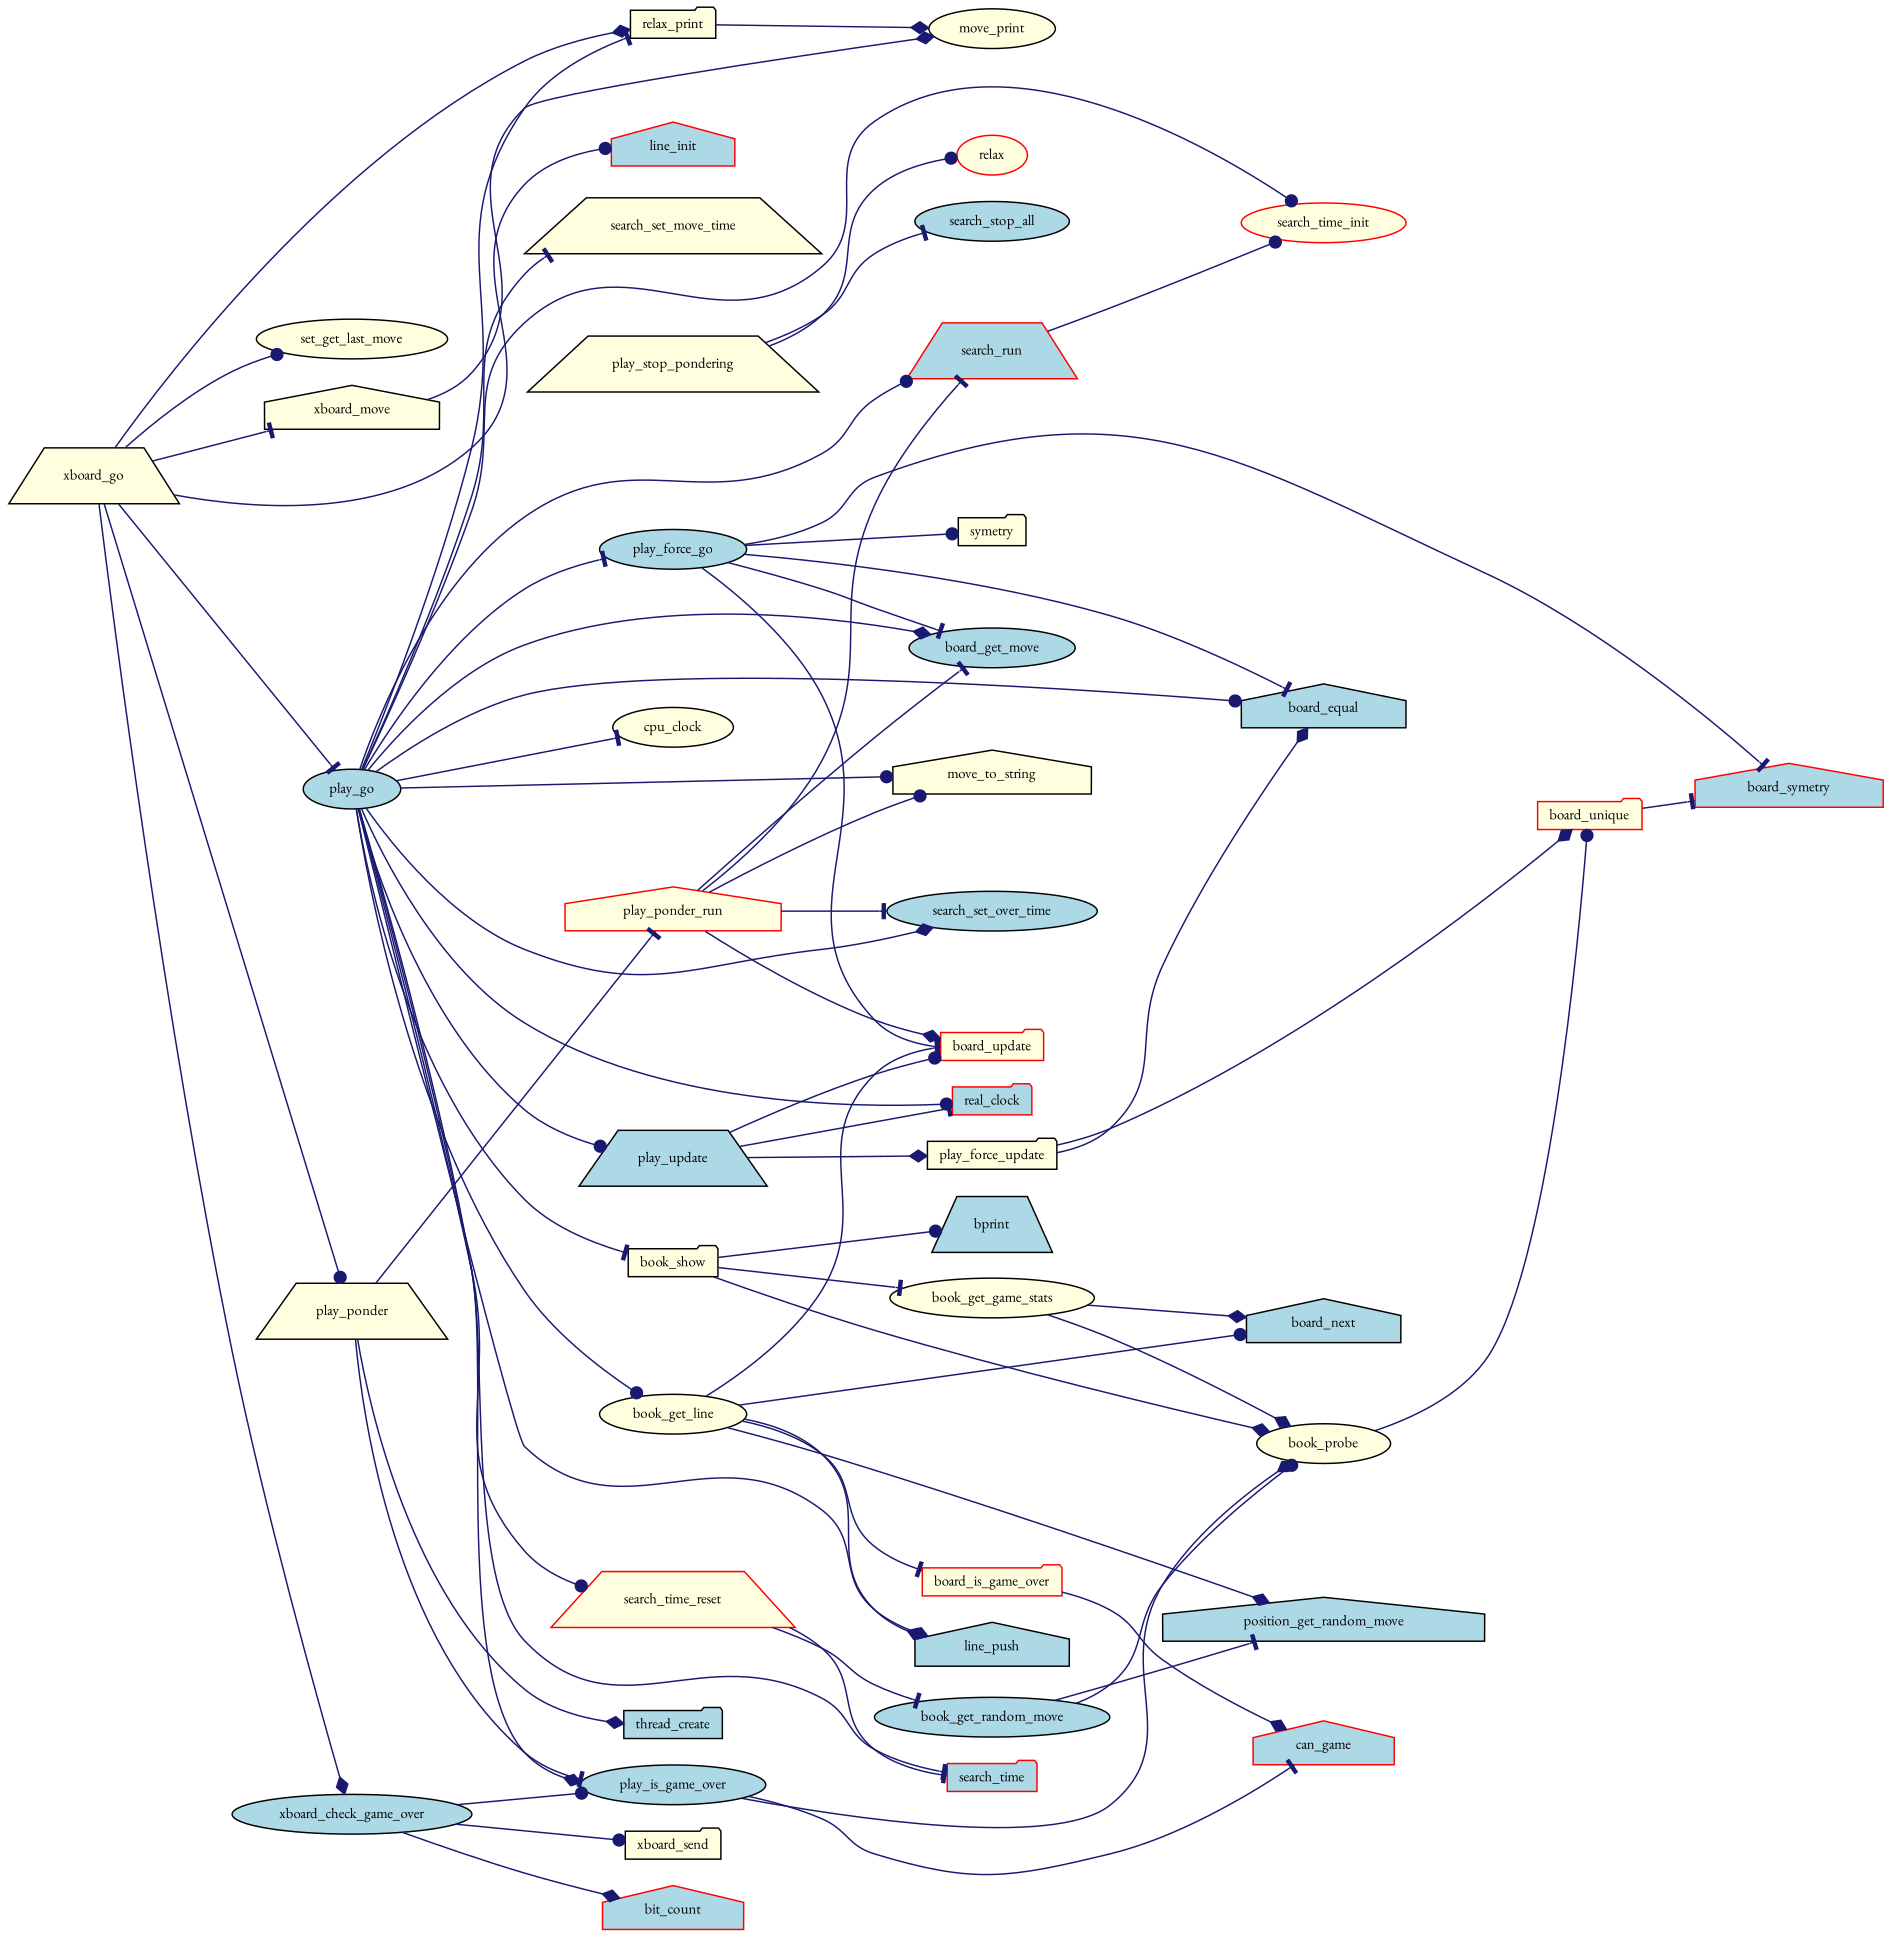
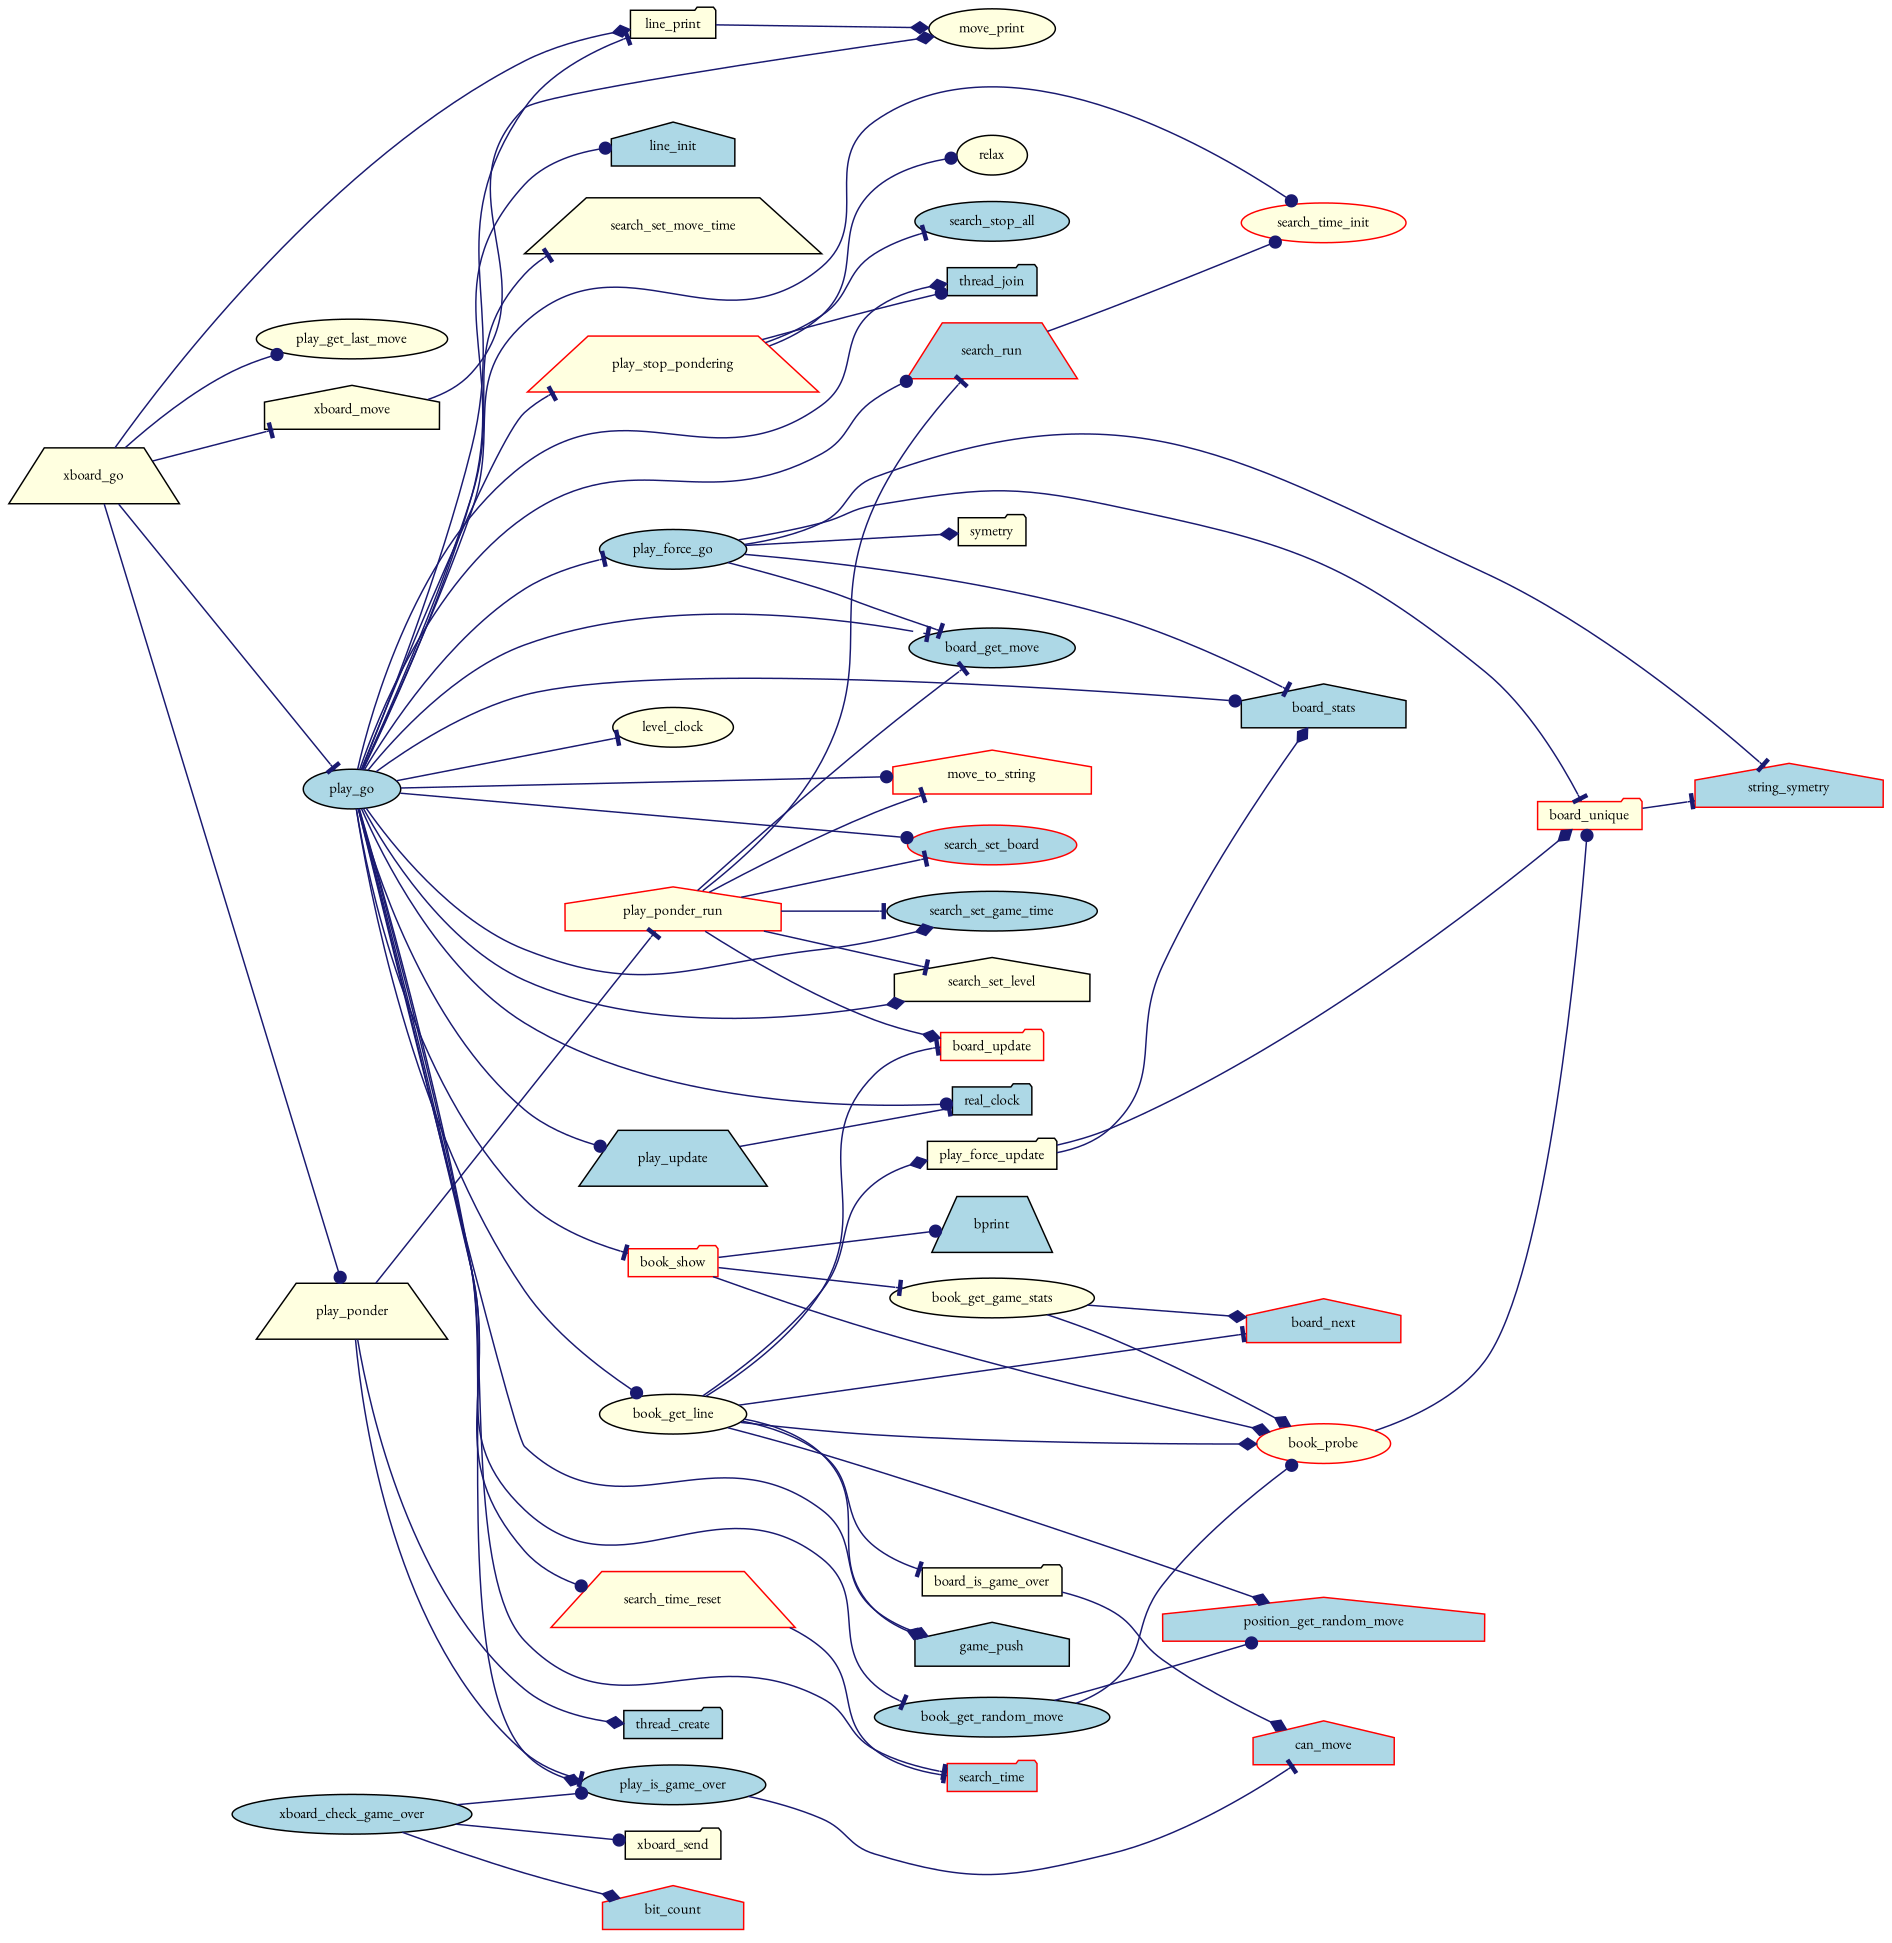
node "relax_print": label "relax_print" -> "line_print"
node "line_init": color red -> black
node "relax": color red -> black
node "thread_join": added
node "set_get_last_move": label "set_get_last_move" -> "play_get_last_move"
node "play_stop_pondering": color black -> red
edge "xboard_go" -> "line_init": now "play_go" -> "line_init"
edge "play_force_go" -> "symetry": arrowhead dot -> diamond
edge "play_go" -> "play_stop_pondering": added
edge "play_go" -> "board_get_move": arrowhead diamond -> tee
node "board_equal": label "board_equal" -> "board_stats"
node "cpu_clock": label "cpu_clock" -> "level_clock"
node "move_to_string": color black -> red
node "board_symetry": label "board_symetry" -> "string_symetry"
edge "play_force_go" -> "board_update": now "play_force_go" -> "board_unique"
edge "play_ponder_run" -> "move_to_string": arrowhead dot -> tee
node "search_set_board": added
node "search_set_over_time": label "search_set_over_time" -> "search_set_game_time"
node "search_set_level": added
edge "play_update" -> "board_update": removed
node "real_clock": color red -> black
edge "xboard_go" -> "xboard_check_game_over": removed
edge "play_update" -> "play_force_update": now "book_get_line" -> "play_force_update"
node "book_show": color black -> red
node "board_next": color black -> red
edge "book_get_line" -> "board_next": arrowhead dot -> tee
node "book_probe": color black -> red
node "board_is_game_over": color red -> black
node "position_get_random_move": color black -> red
node "line_push": label "line_push" -> "game_push"
edge "search_time_reset" -> "book_get_random_move": now "play_go" -> "book_get_random_move"
edge "book_get_random_move" -> "position_get_random_move": arrowhead tee -> dot
node "can_game": label "can_game" -> "can_move"
edge "play_is_game_over" -> "book_probe": now "book_get_line" -> "book_probe"
